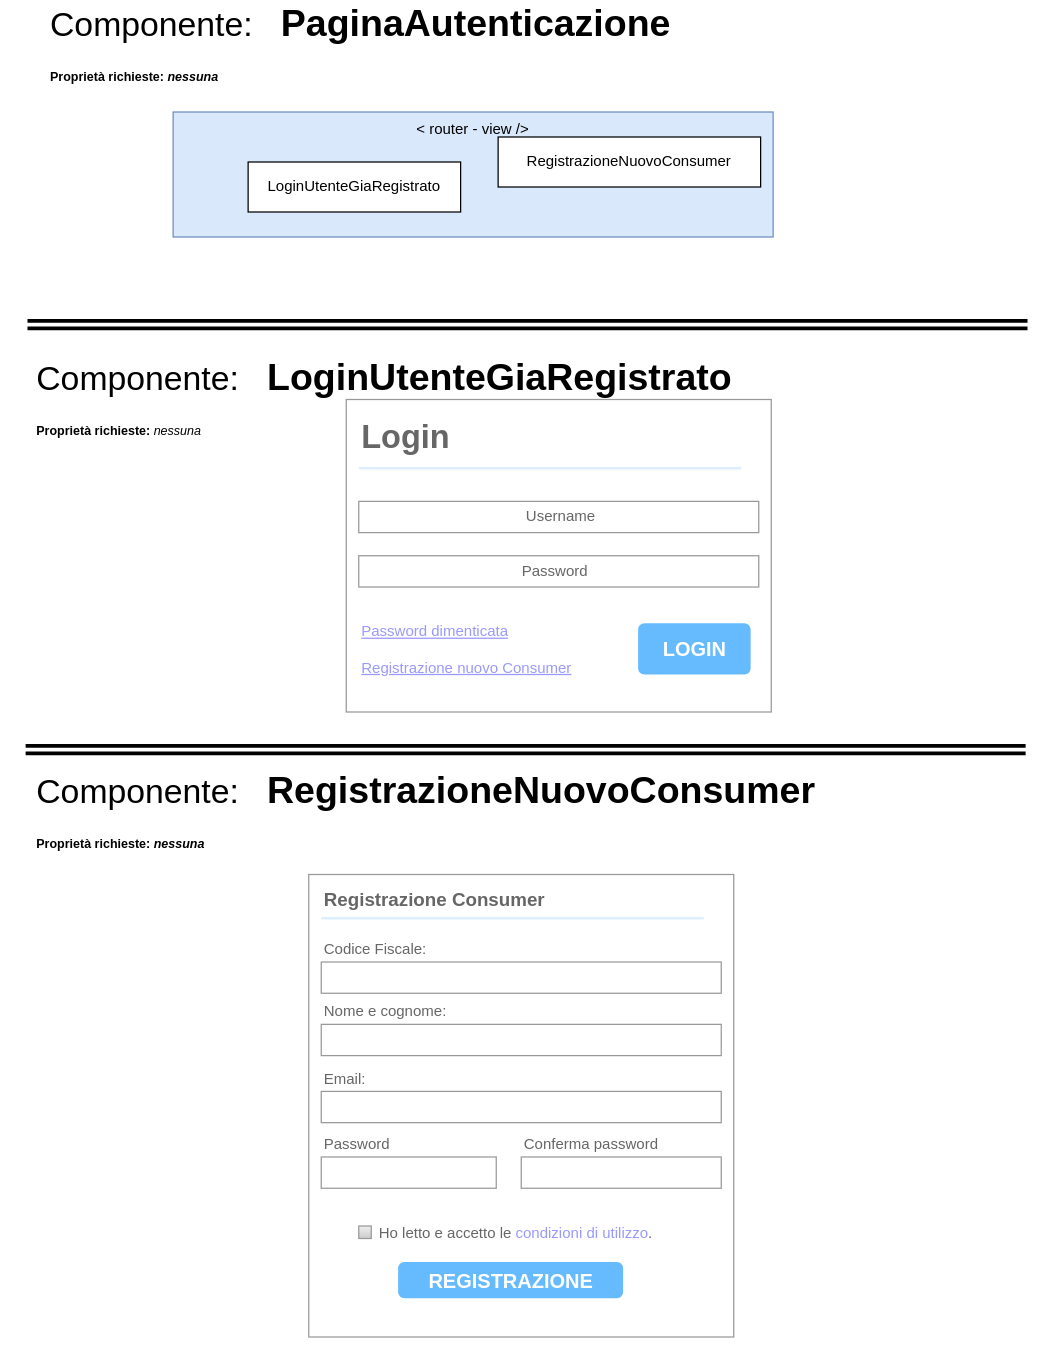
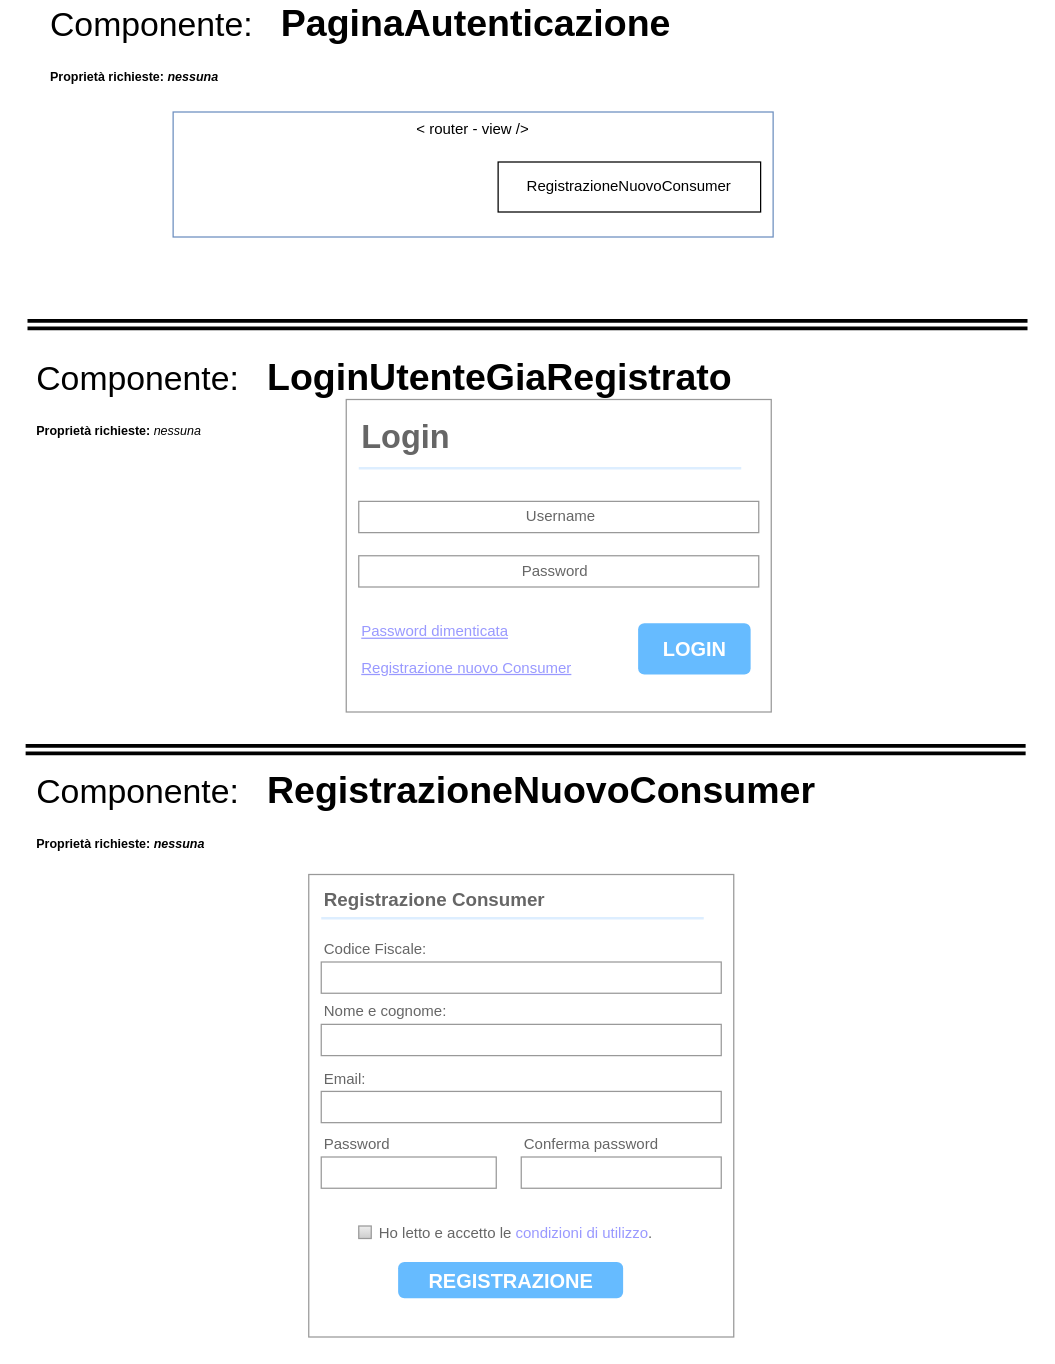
node "RegistrazioneNuovoConsumer": moved (629, 162) -> (629, 187)
node "< router - view />": fillcolor #dae8fc -> #ffffff
node "LoginUtenteGiaRegistrato": removed
